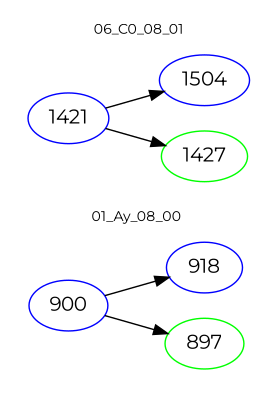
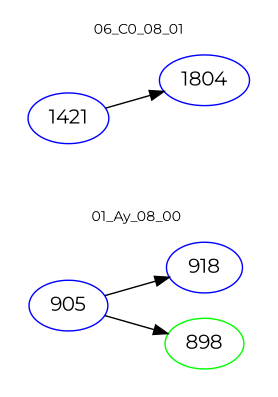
node "1504": label "1504" -> "1804"
node "1427": removed
node "900": label "900" -> "905"
node "897": label "897" -> "898"
